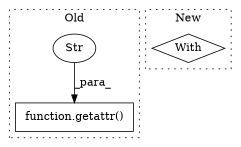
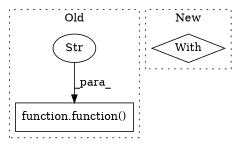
node "function.getattr()": label "function.getattr()" -> "function.function()"
